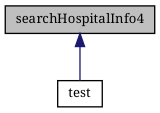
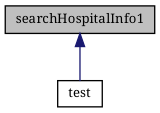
node "searchHospitalInfo4": label "searchHospitalInfo4" -> "searchHospitalInfo1"
